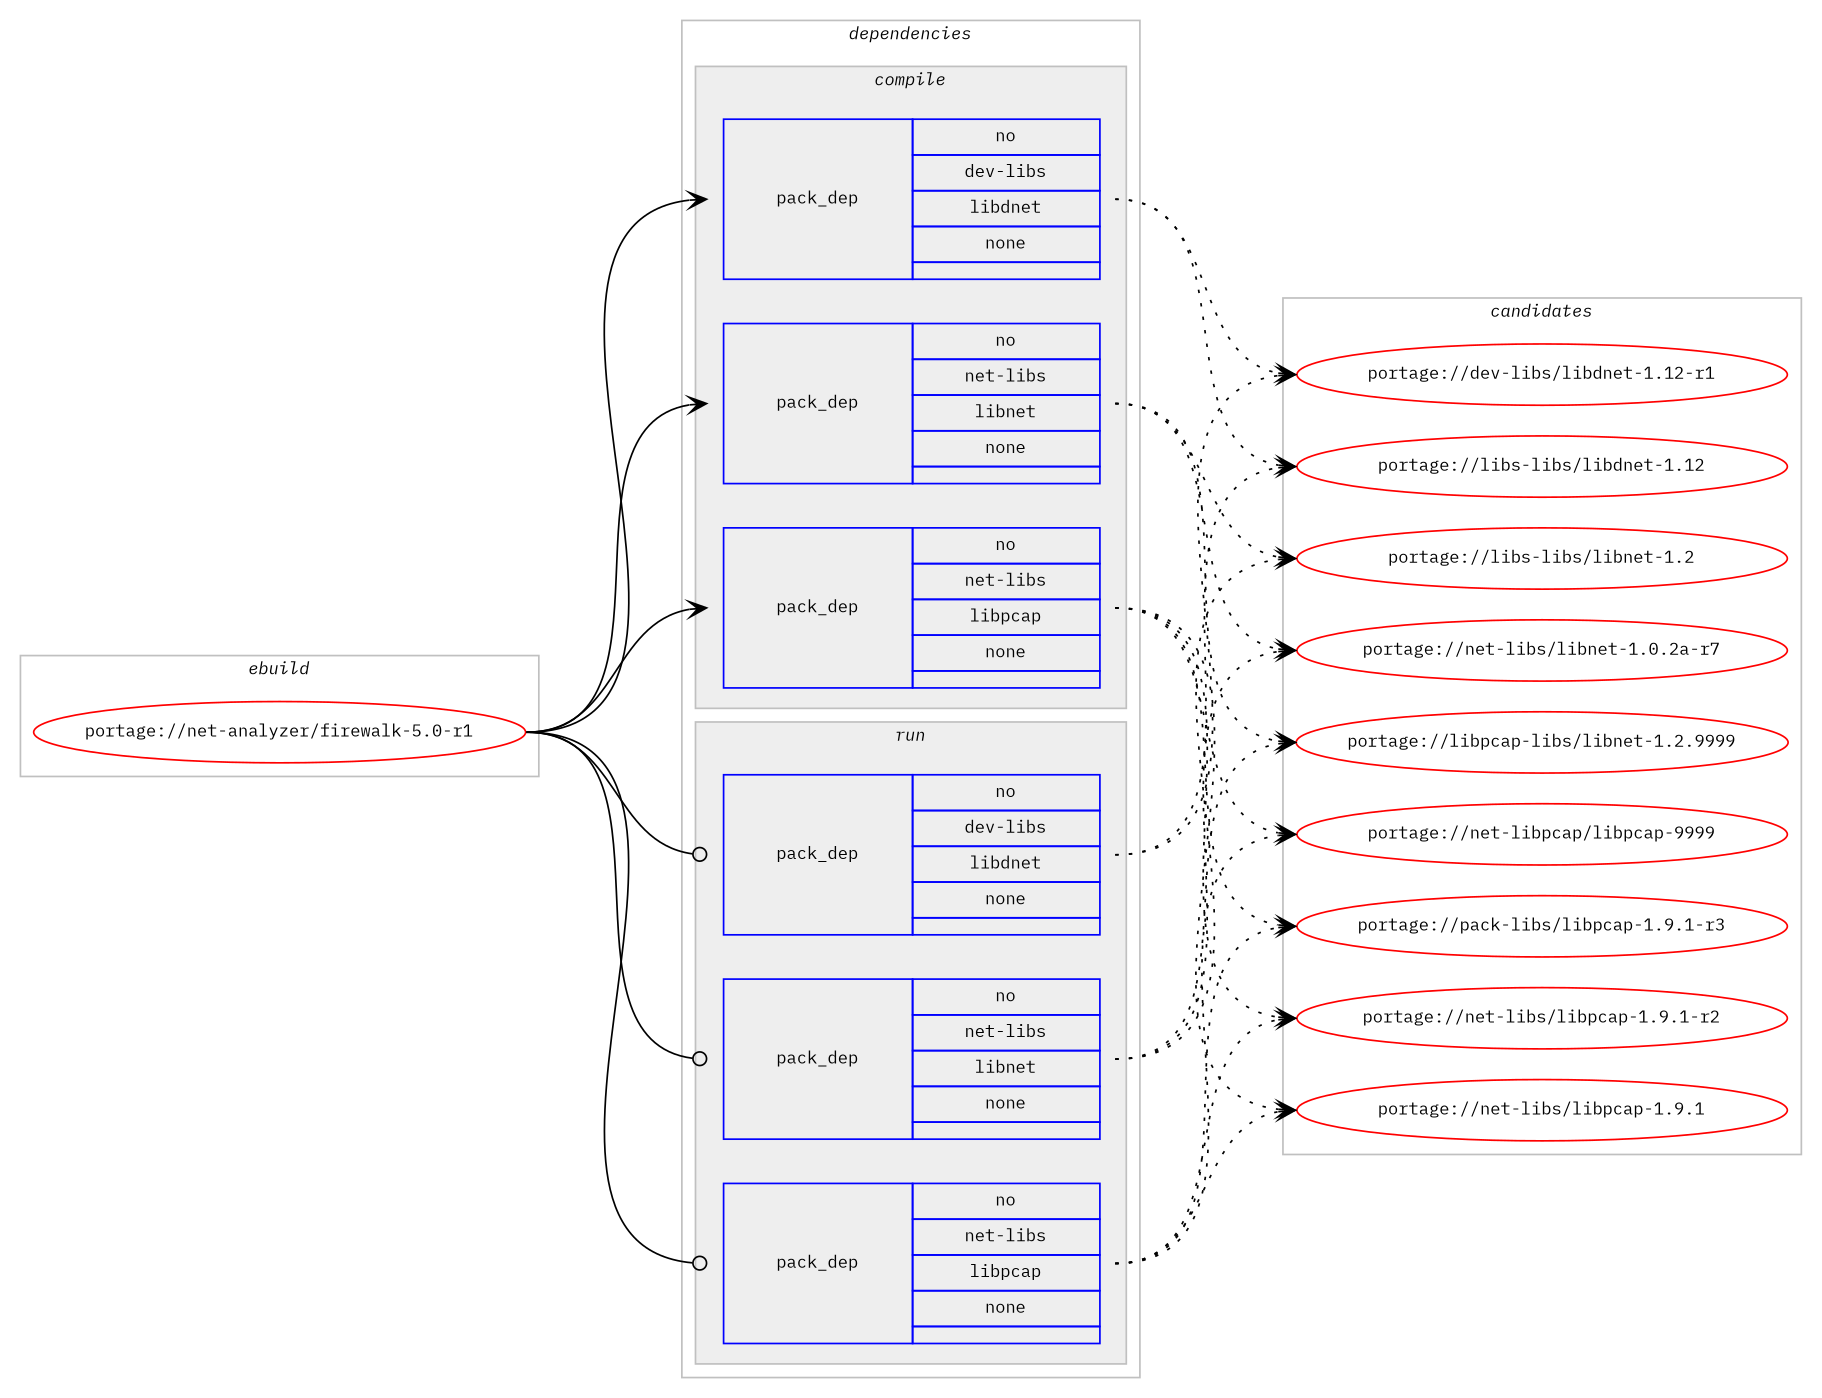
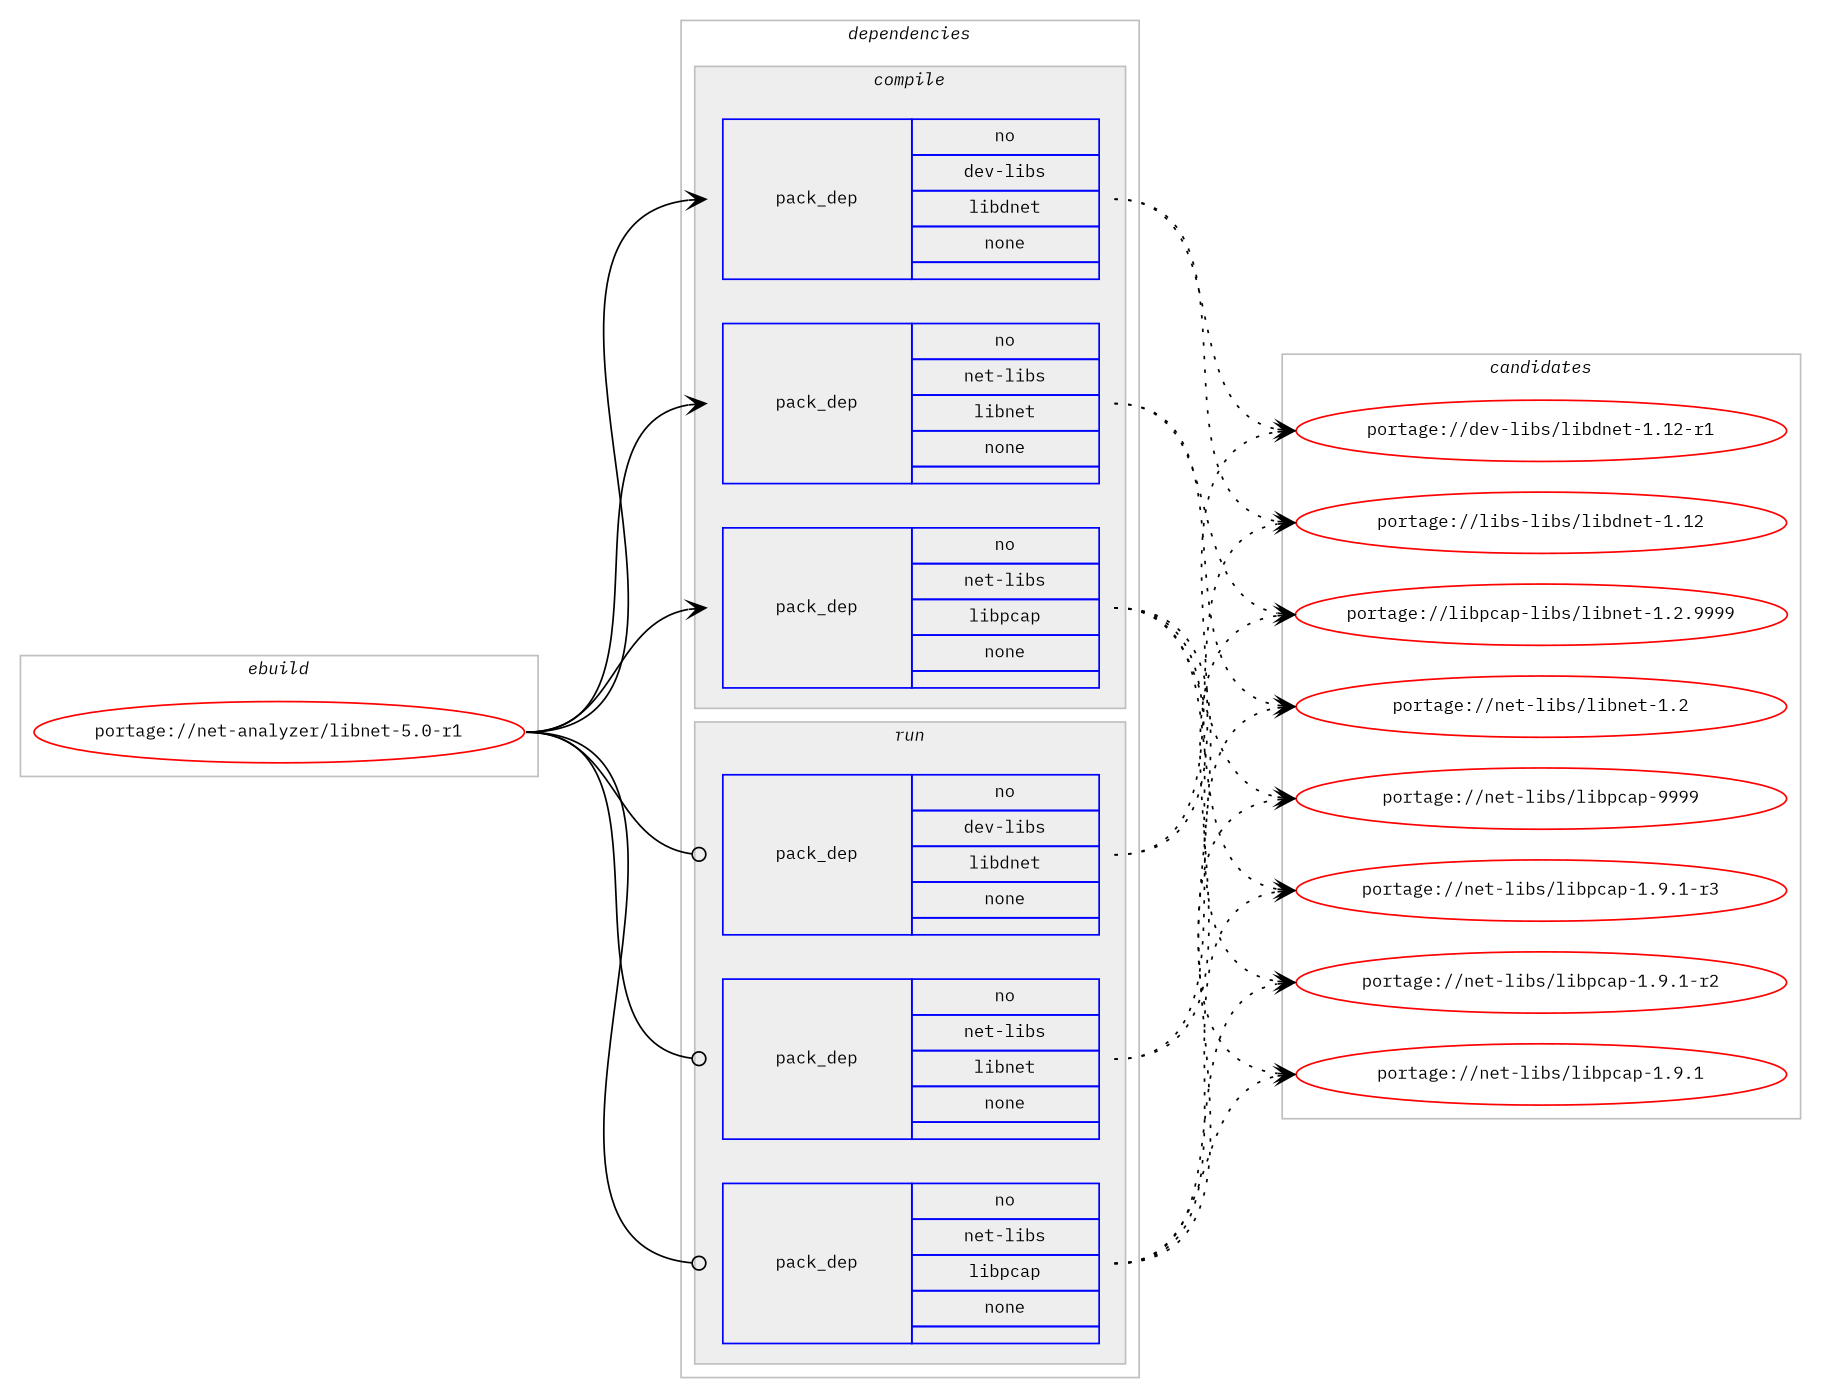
node "portage://libs-libs/libnet-1.2": label "portage://libs-libs/libnet-1.2" -> "portage://net-libs/libnet-1.2"
node "portage://net-libs/libnet-1.0.2a-r7": removed
node "portage://net-analyzer/firewalk-5.0-r1": label "portage://net-analyzer/firewalk-5.0-r1" -> "portage://net-analyzer/libnet-5.0-r1"
node "portage://net-libpcap/libpcap-9999": label "portage://net-libpcap/libpcap-9999" -> "portage://net-libs/libpcap-9999"
node "portage://pack-libs/libpcap-1.9.1-r3": label "portage://pack-libs/libpcap-1.9.1-r3" -> "portage://net-libs/libpcap-1.9.1-r3"
